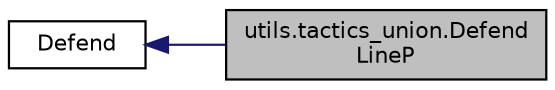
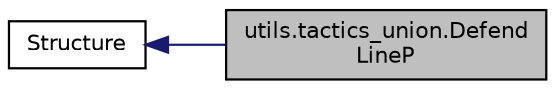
node "Defend": label "Defend" -> "Structure"
